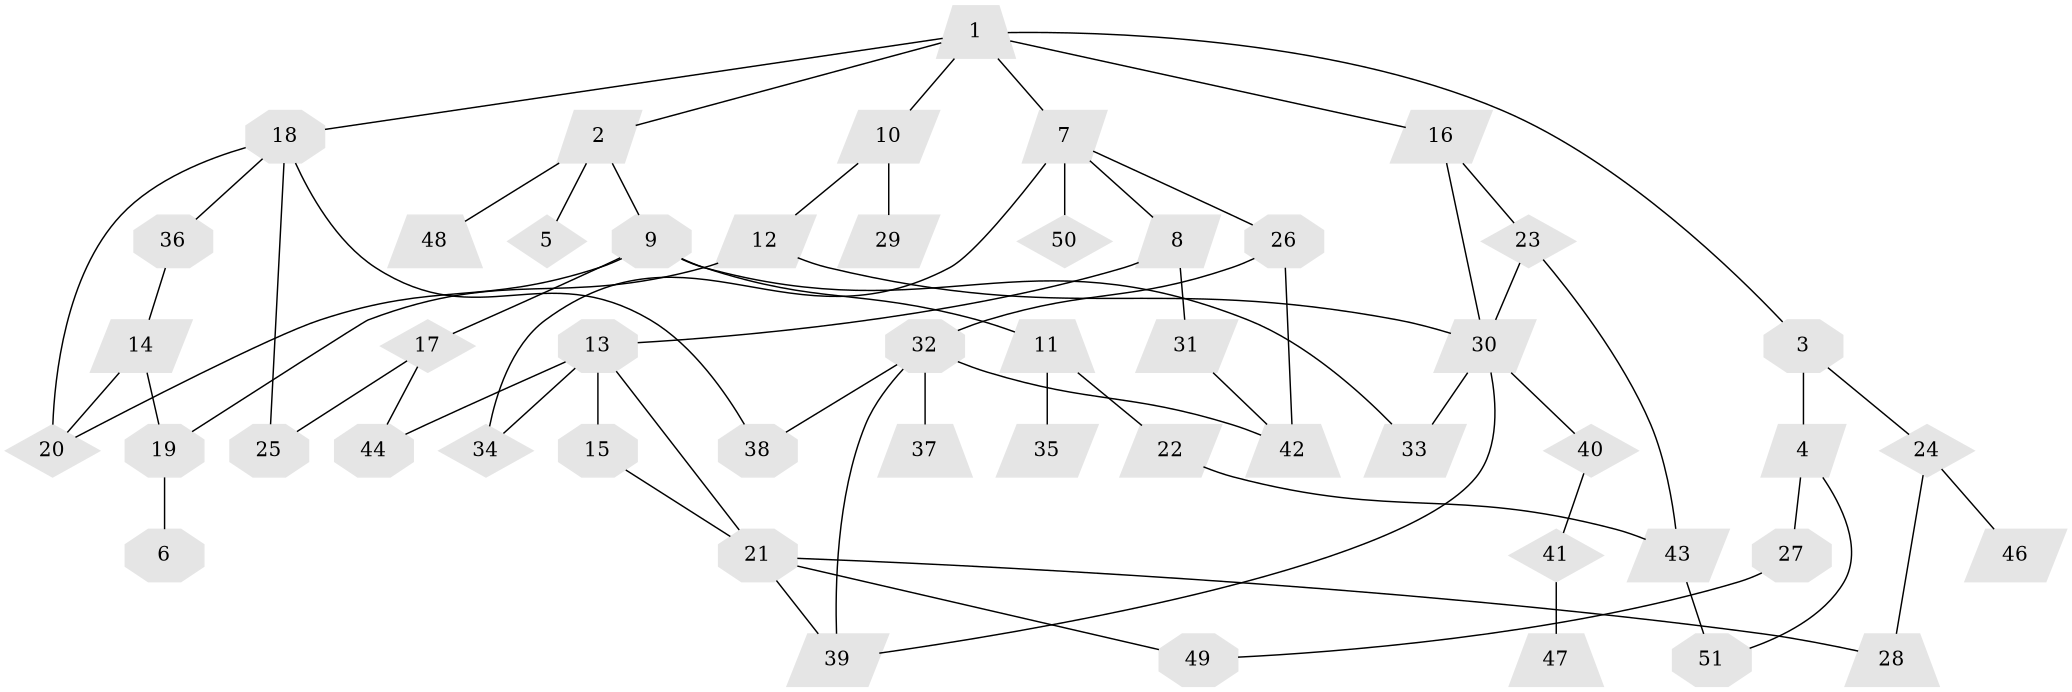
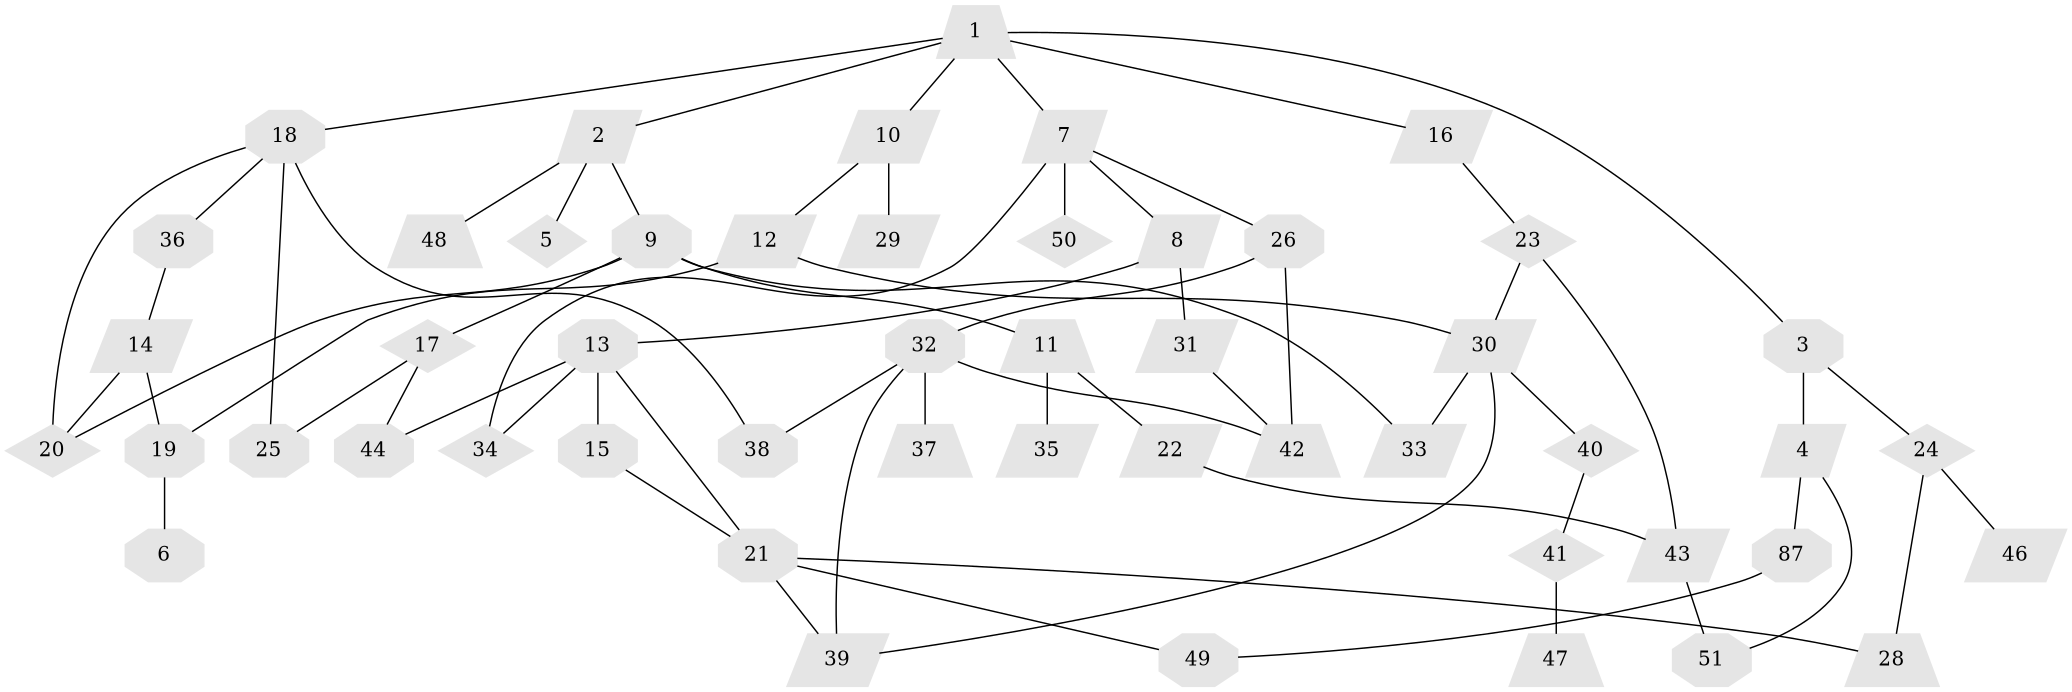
edge "16" -- "30": removed
node "27": label "27" -> "87"
